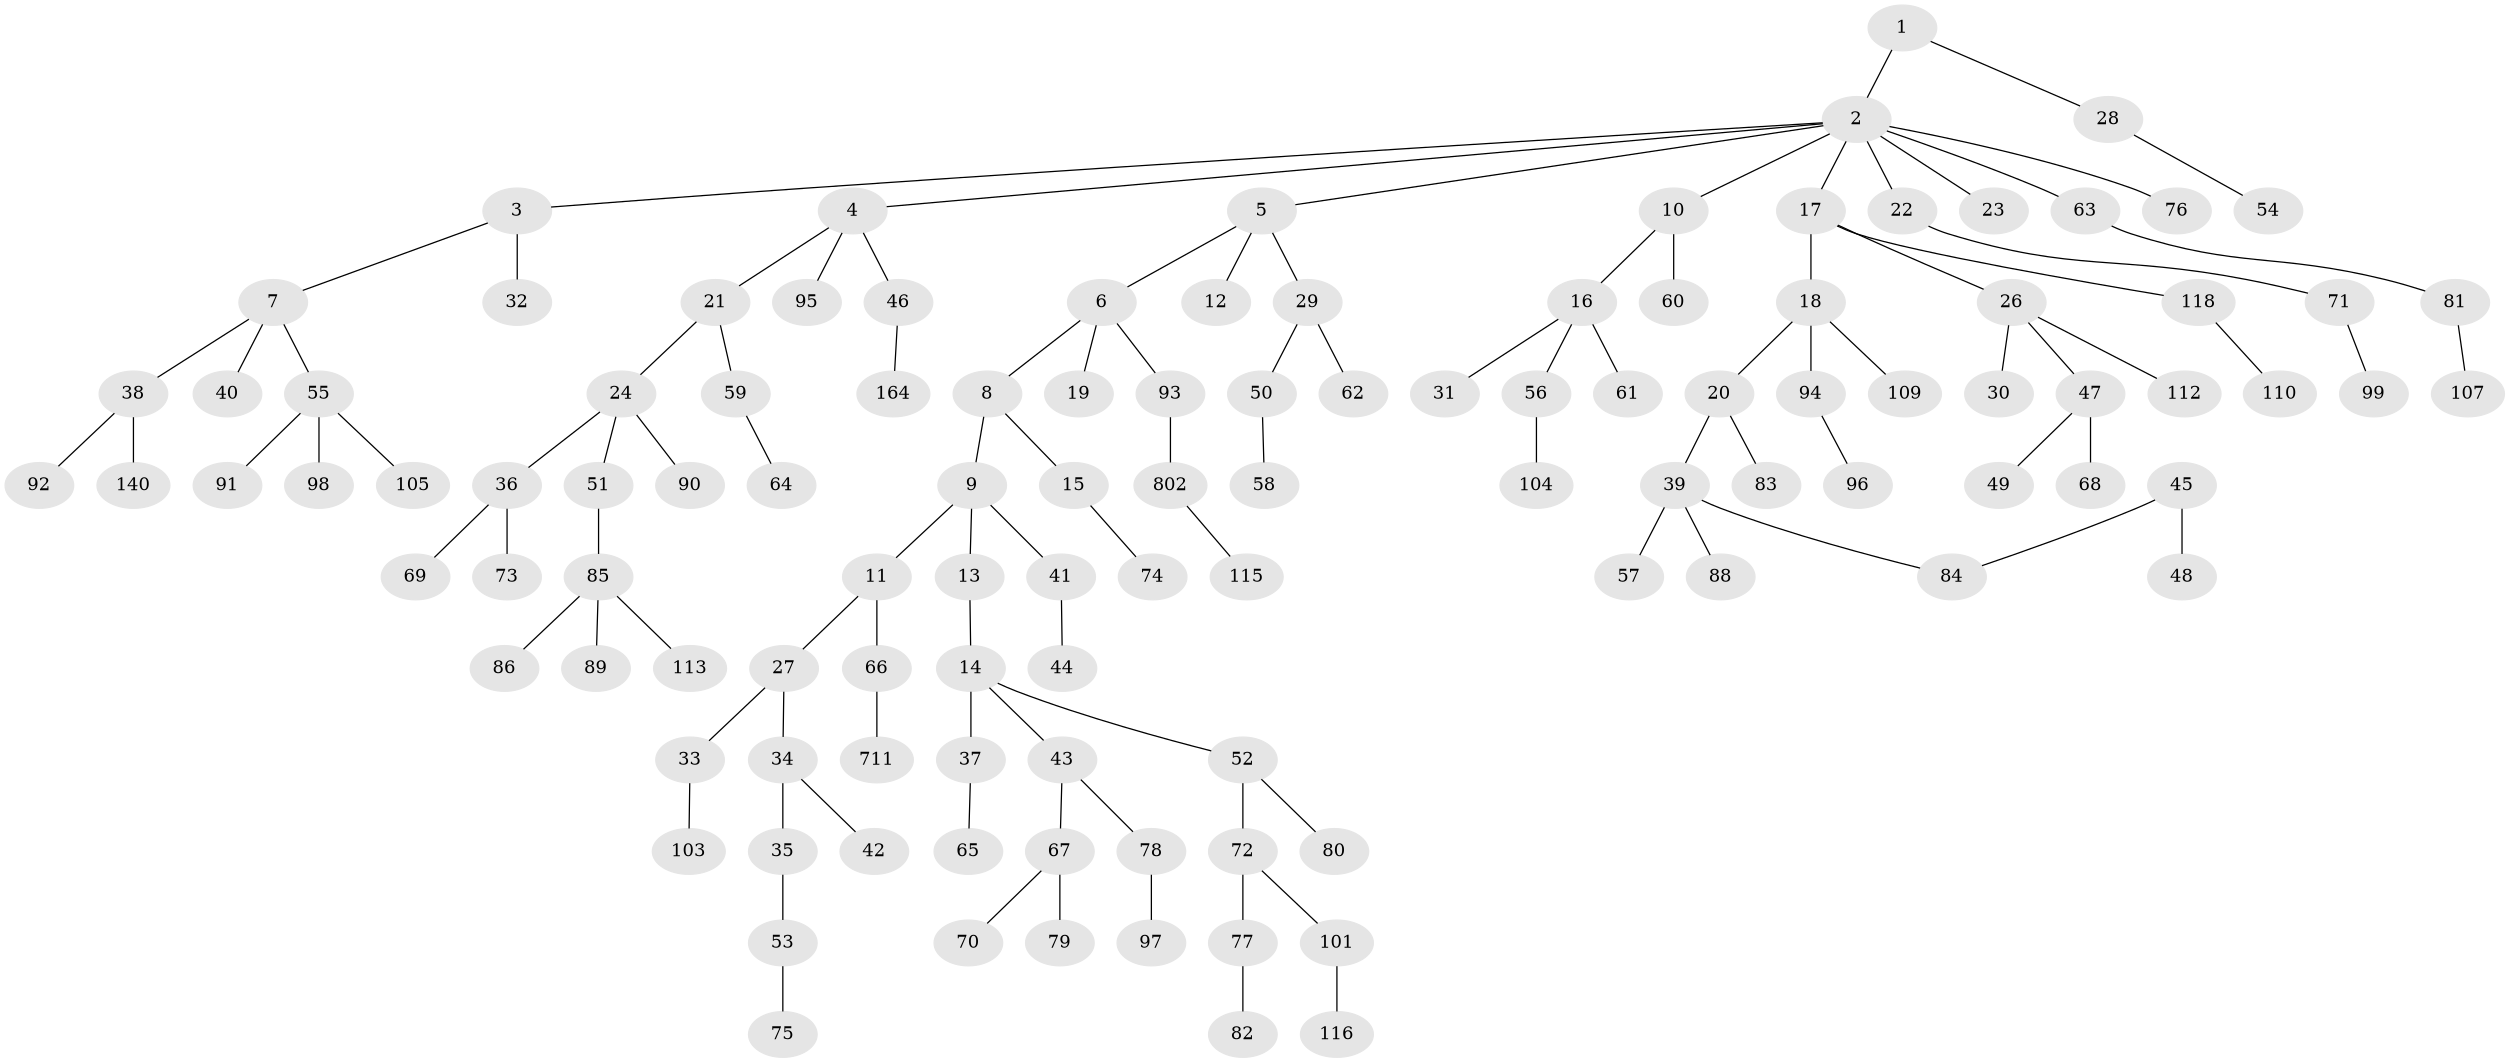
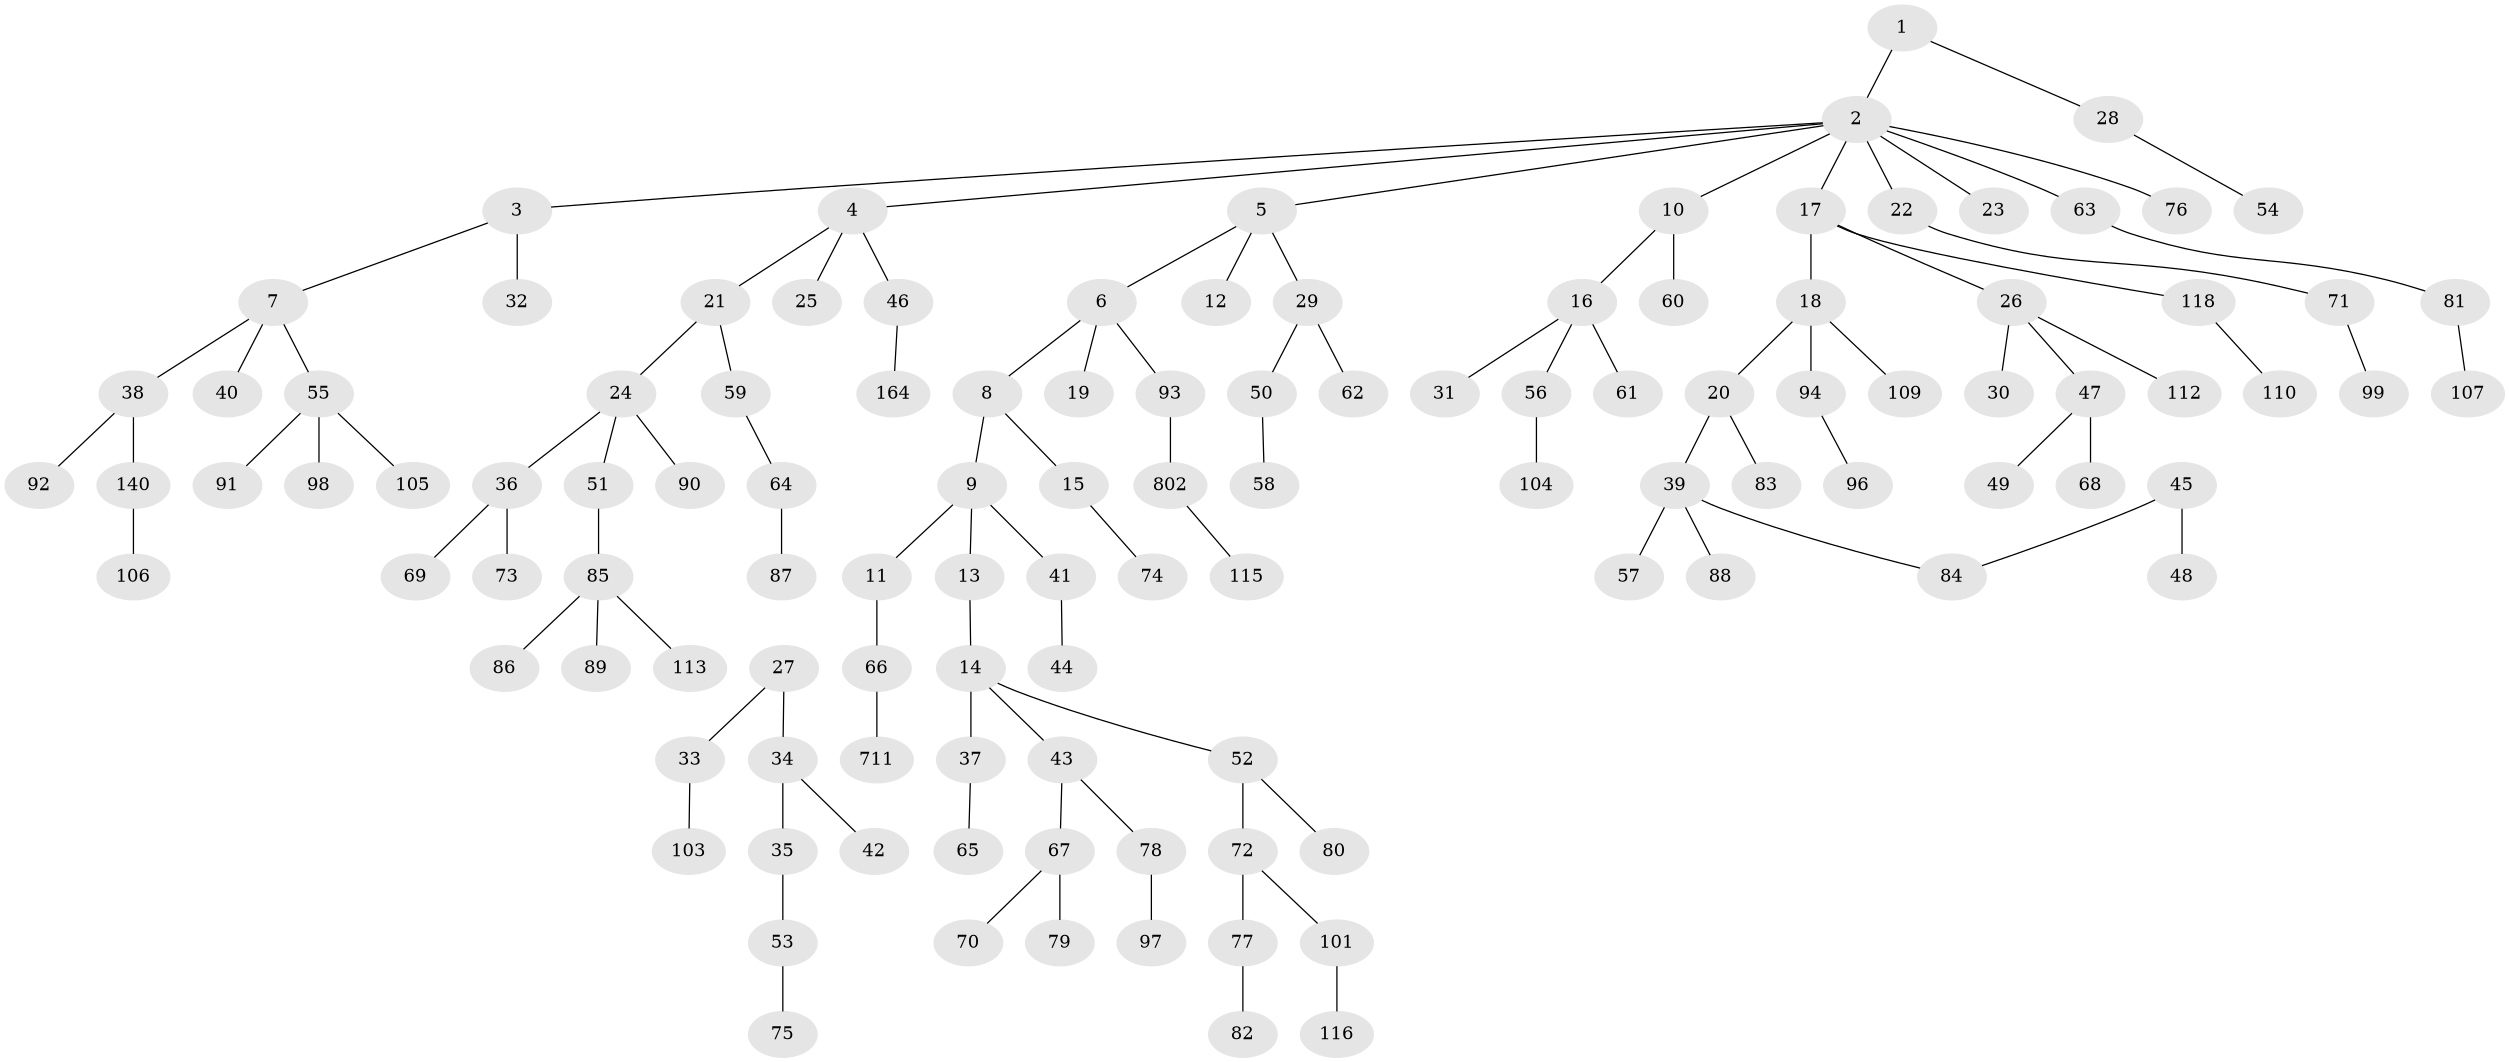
node "95": label "95" -> "25"
node "106": added
node "87": added
edge "11" -- "27": removed
